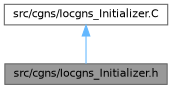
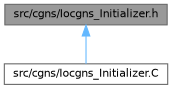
edge "src/cgns/Iocgns_Initializer.h" -> "src/cgns/Iocgns_Initializer.C": reversed
